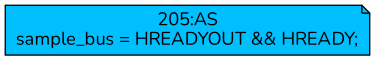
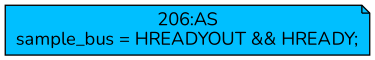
node "205:AS sample_bus = HREADYOUT && HREADY;": label "205:AS sample_bus = HREADYOUT && HREADY;" -> "206:AS sample_bus = HREADYOUT && HREADY;"
